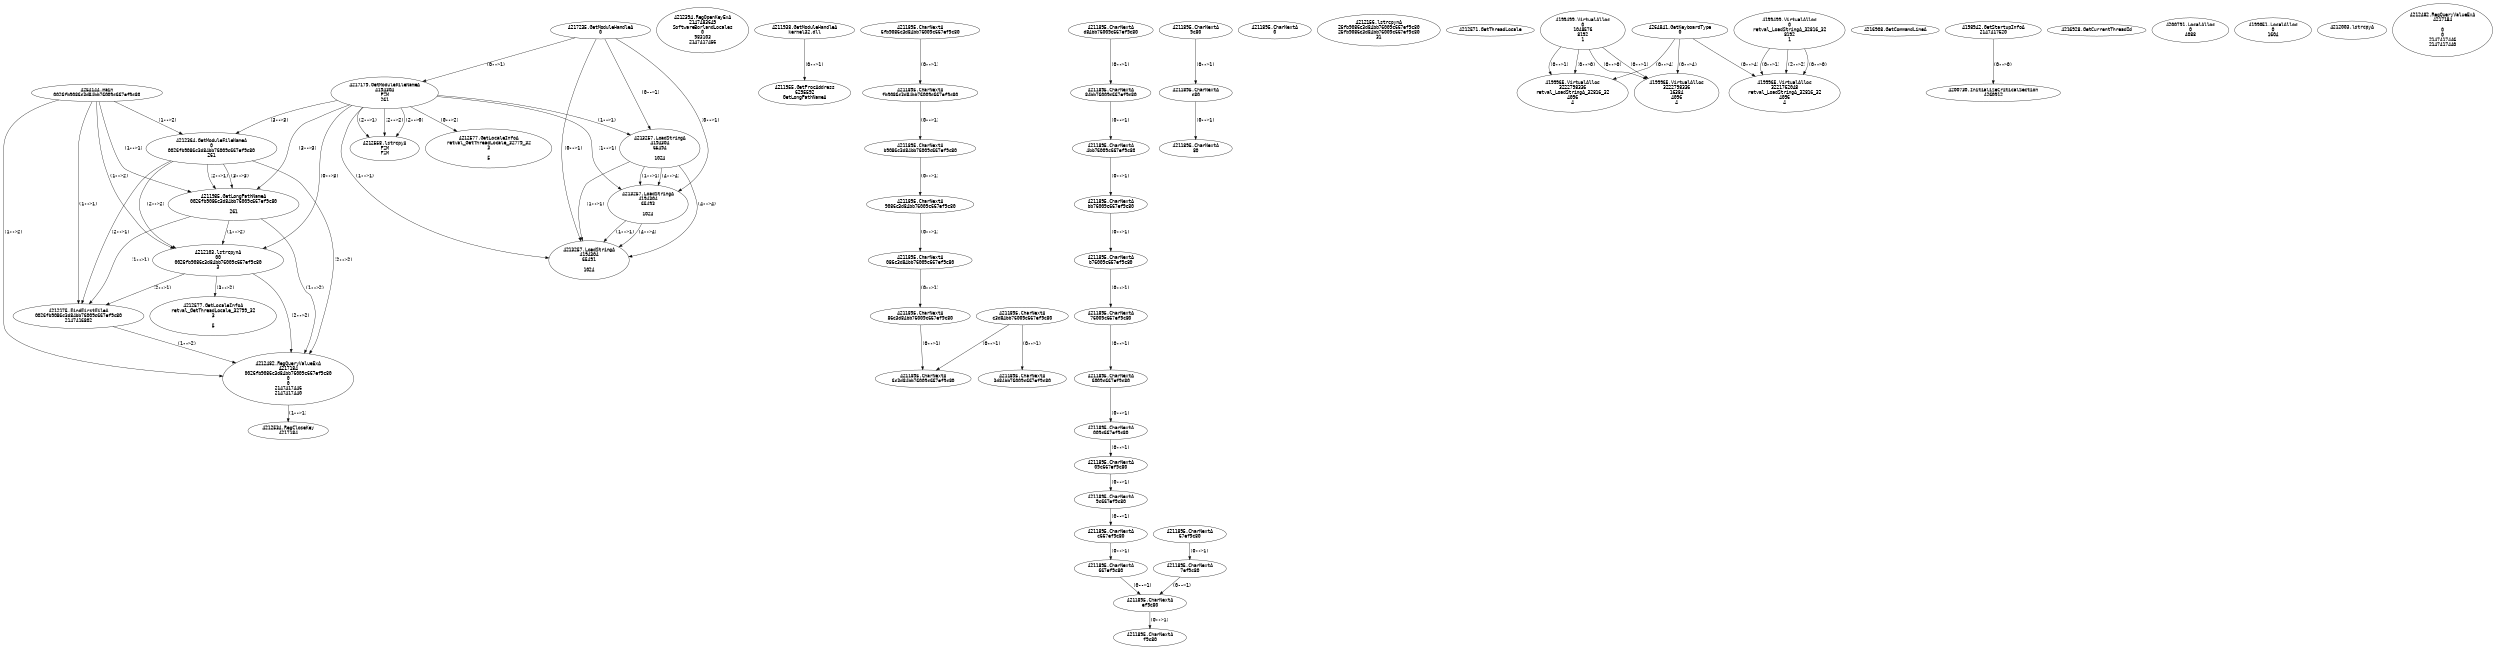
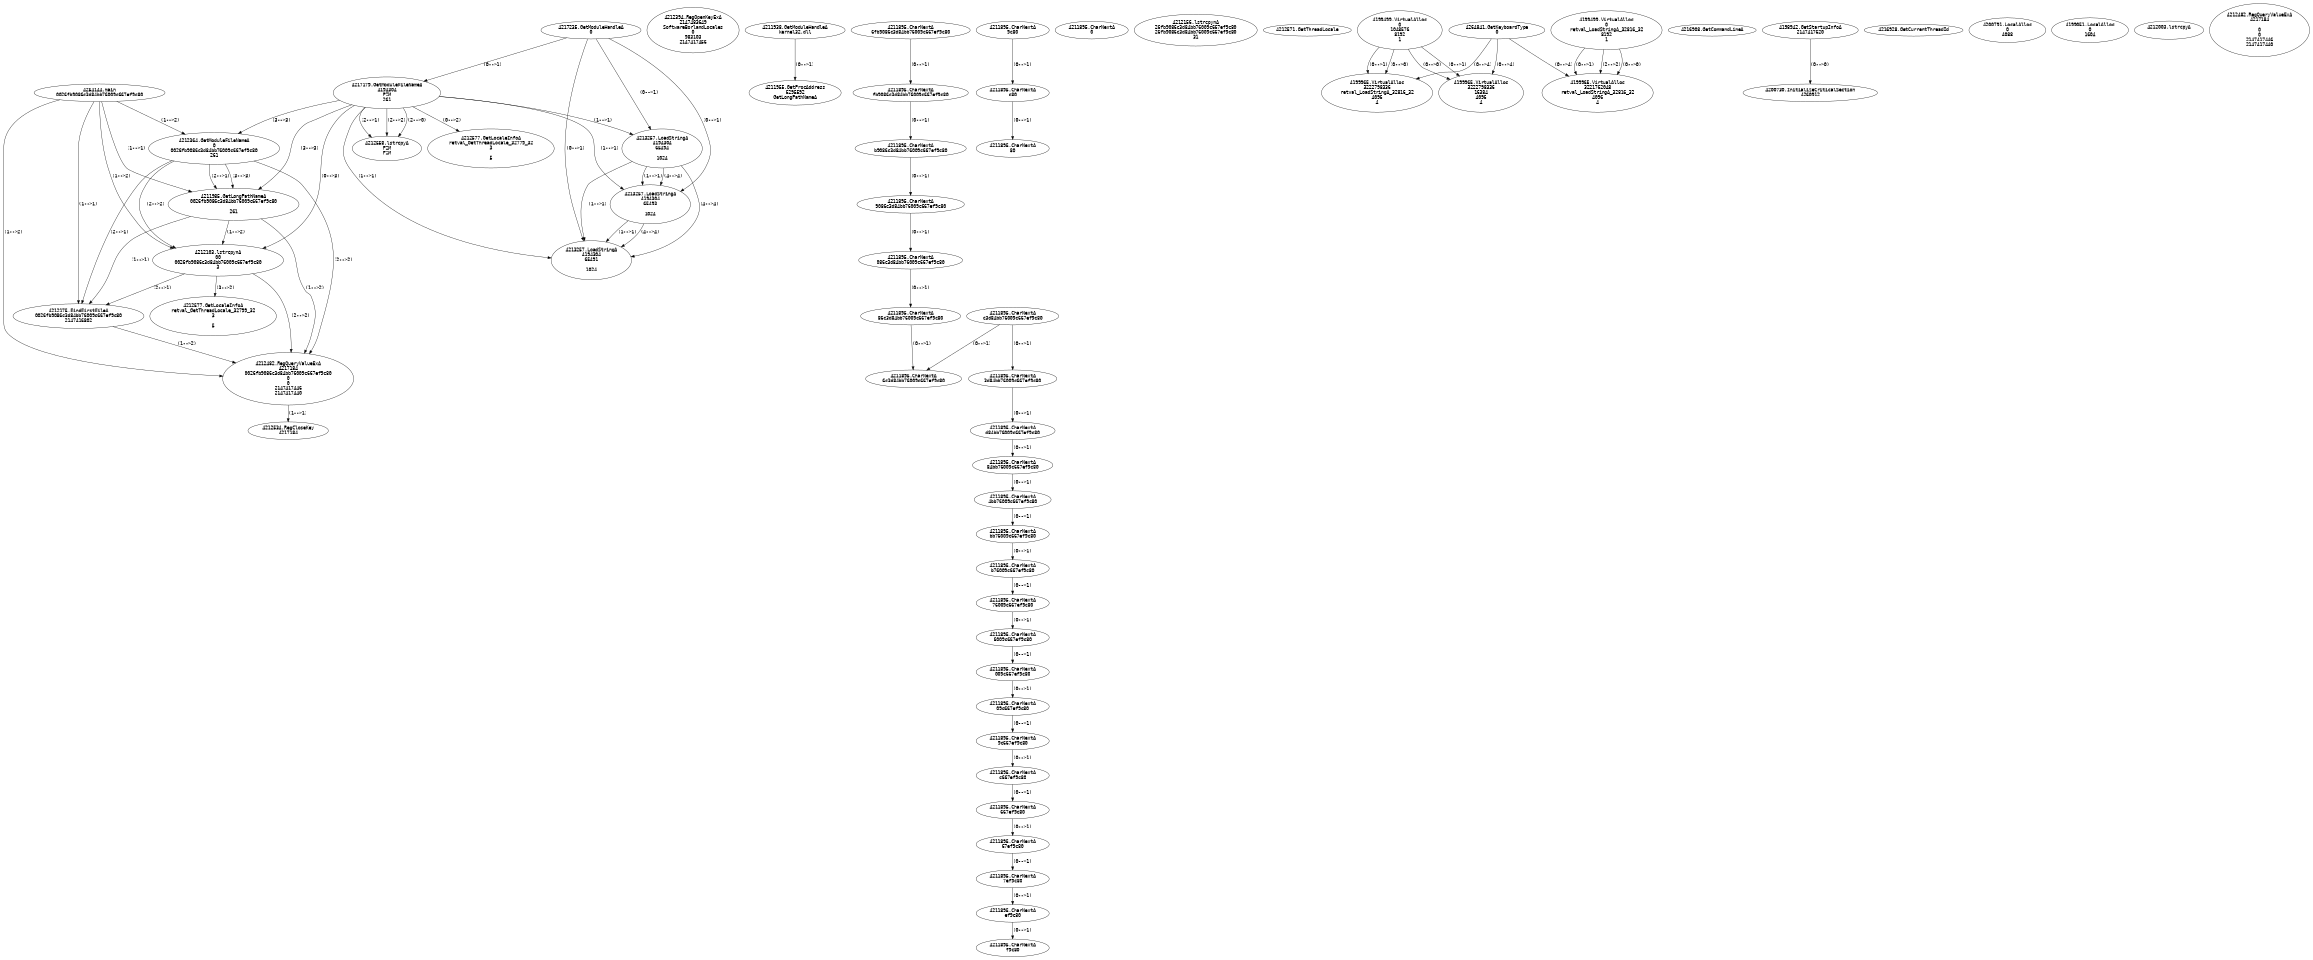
edge "4211895.CharNextA 3d84bb76009c667ef9c80" -> "4211895.CharNextA d84bb76009c667ef9c80": added, label "(0-->1)"
edge "4211895.CharNextA 667ef9c80" -> "4211895.CharNextA ef9c80": now "4211895.CharNextA 667ef9c80" -> "4211895.CharNextA 67ef9c80"
